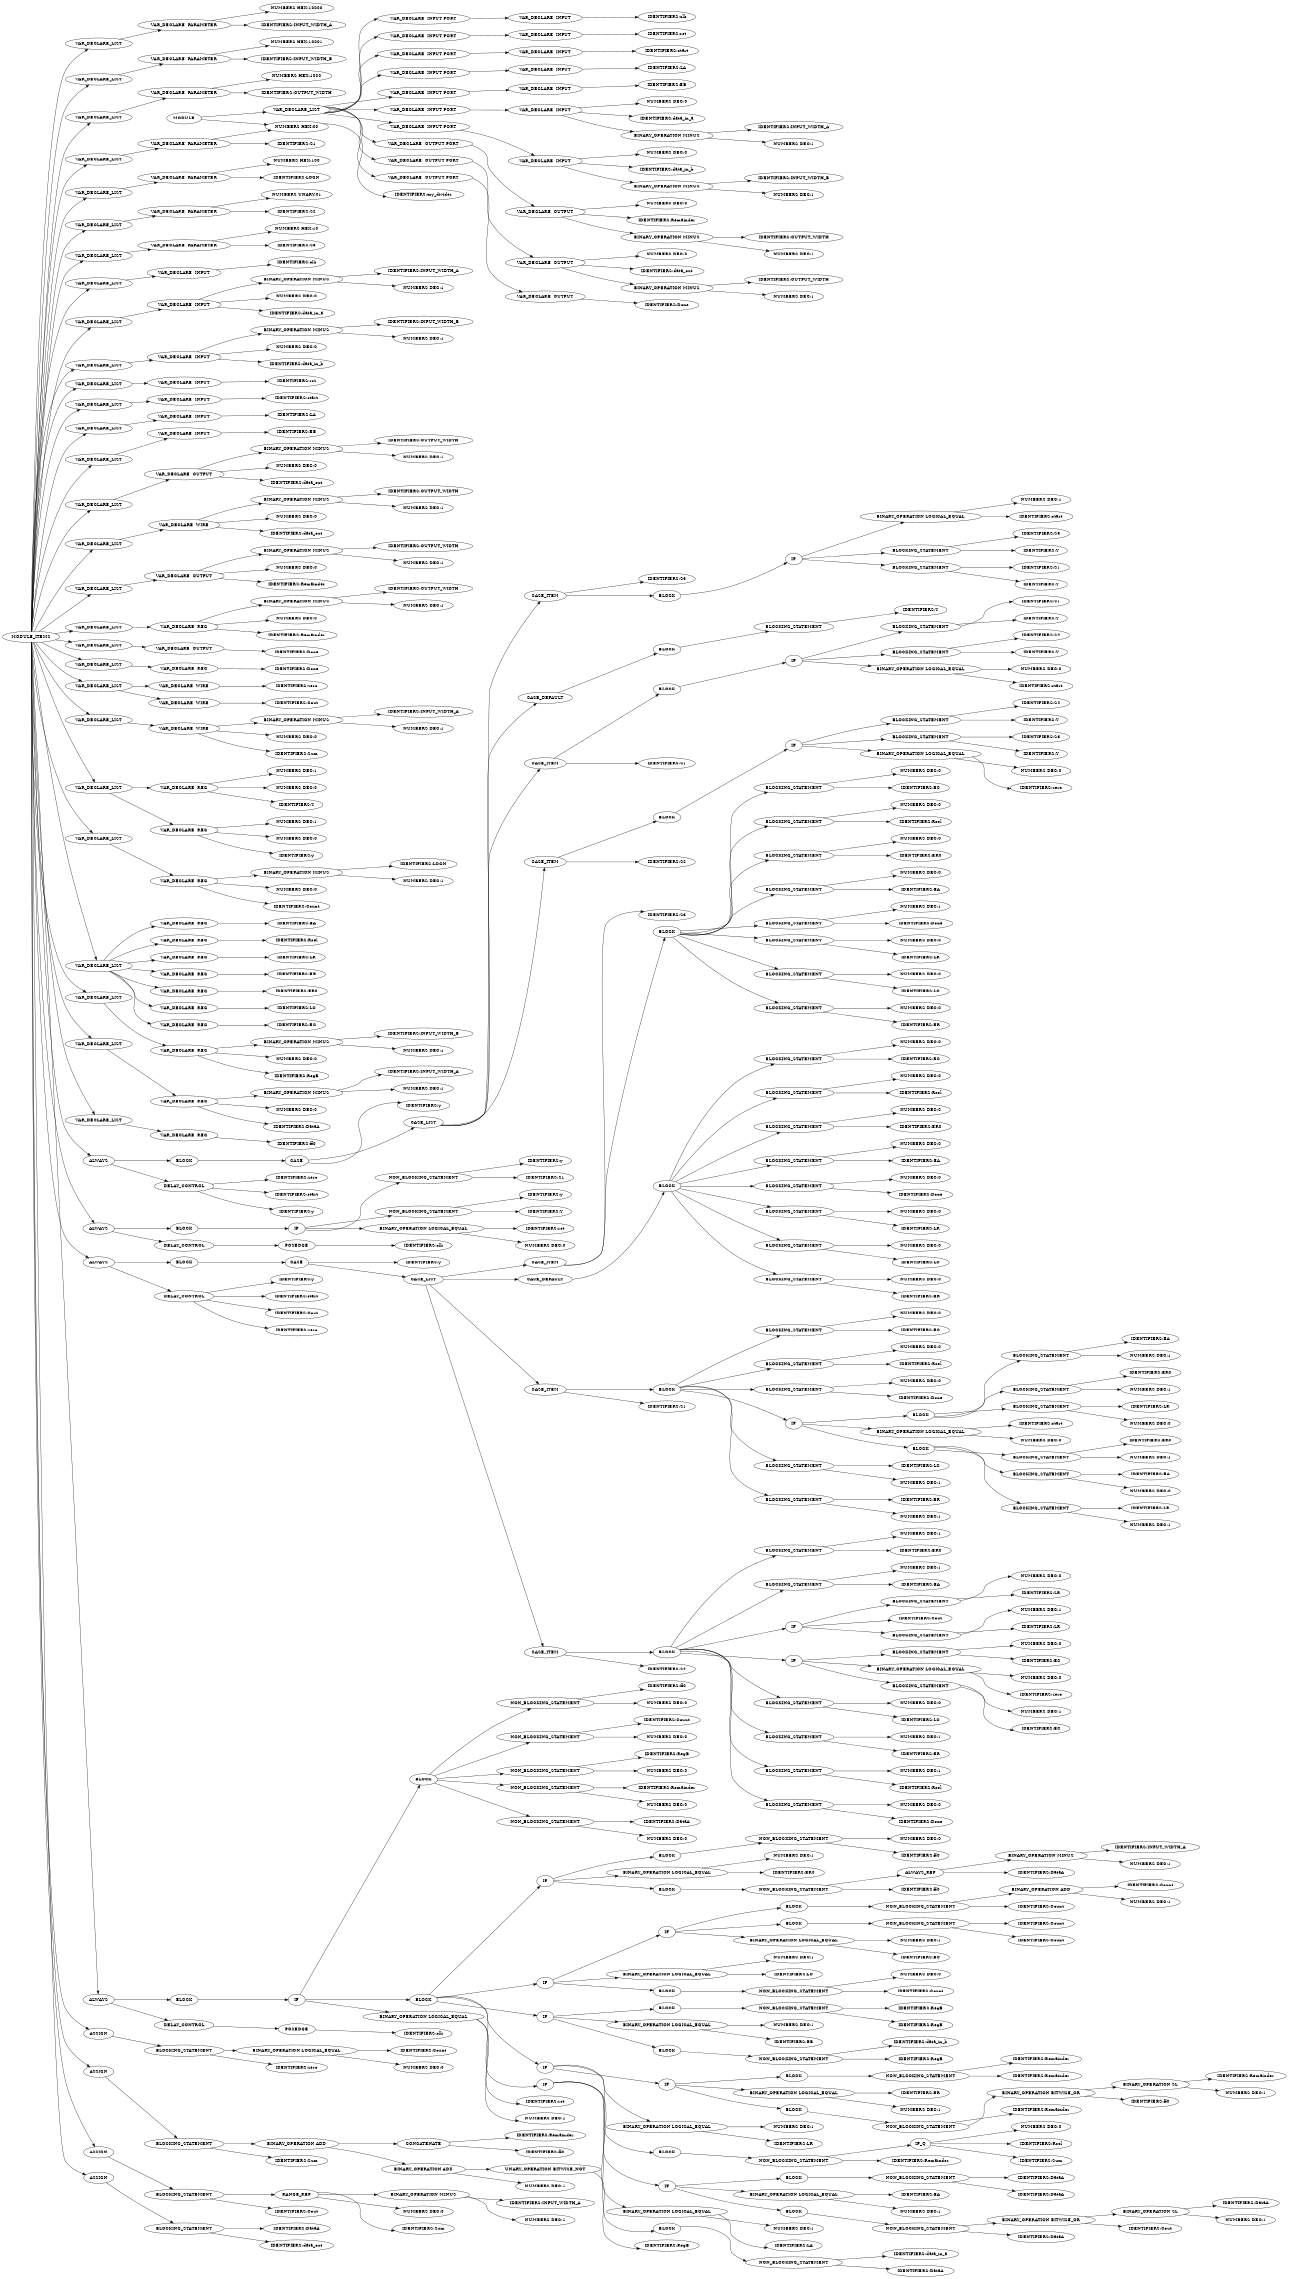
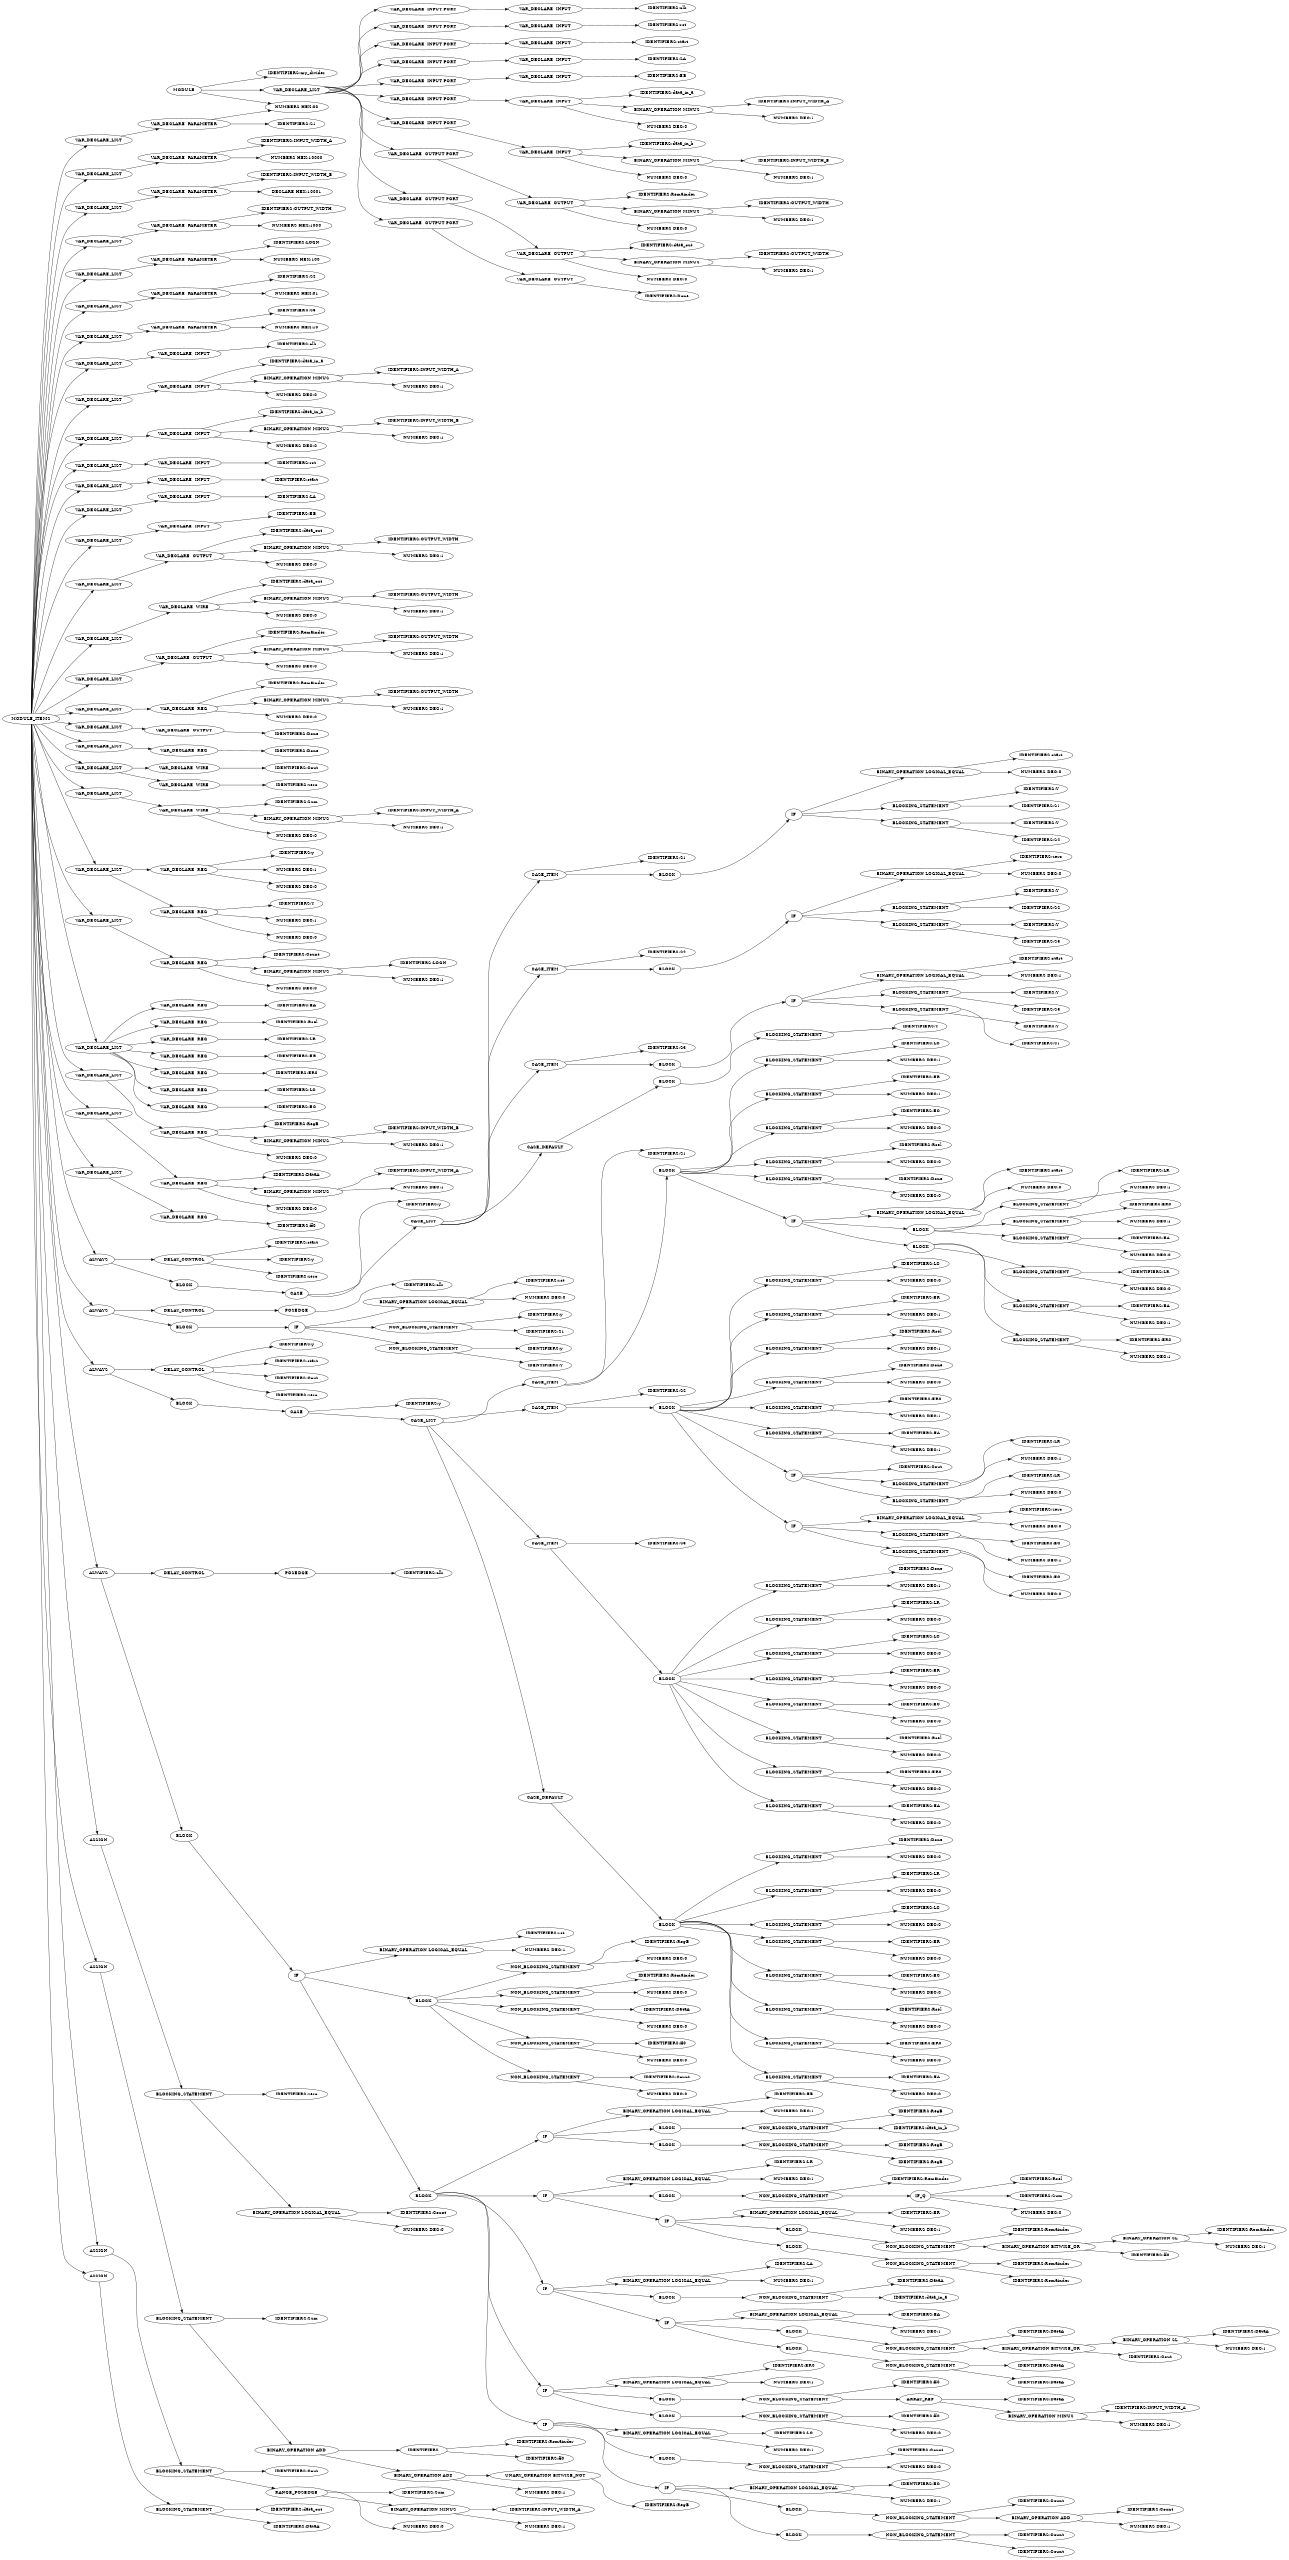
node "NUMBERS HEX:10001": label "NUMBERS HEX:10001" -> "DECLARE HEX:10001"
edge "NUMBERS HEX:00" -> "IDENTIFIERS:my_divider": now "MODULE" -> "IDENTIFIERS:my_divider"
node "NUMBERS UNARY:01": label "NUMBERS UNARY:01" -> "NUMBERS HEX:01"
node "ALWAYS_REF": label "ALWAYS_REF" -> "ARRAY_REF"
node "CONCATENATE": label "CONCATENATE" -> "IDENTIFIERS"
node "RANGE_REF": label "RANGE_REF" -> "RANGE_POSEDGE"
